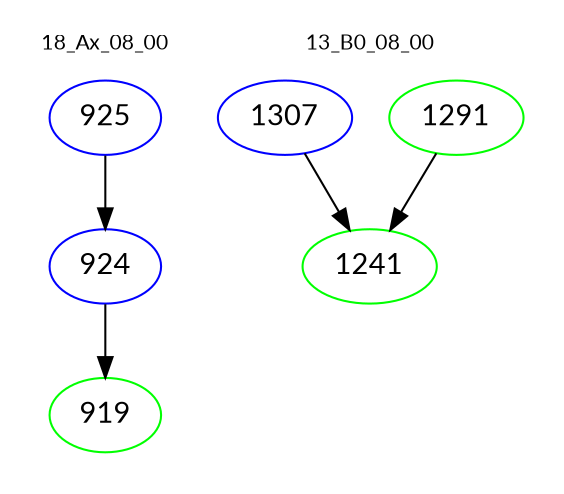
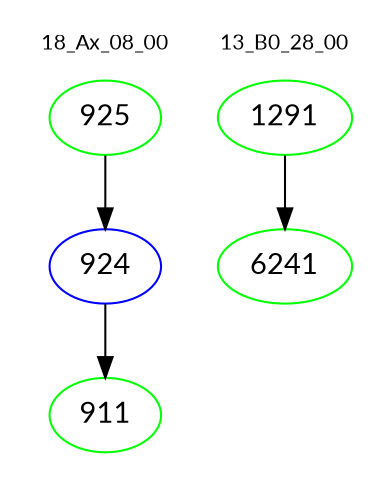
cluster "13_B0_08_00": label "13_B0_08_00" -> "13_B0_28_00"
node "925": color blue -> green
node "1307": removed
node "1241": label "1241" -> "6241"
node "919": label "919" -> "911"
